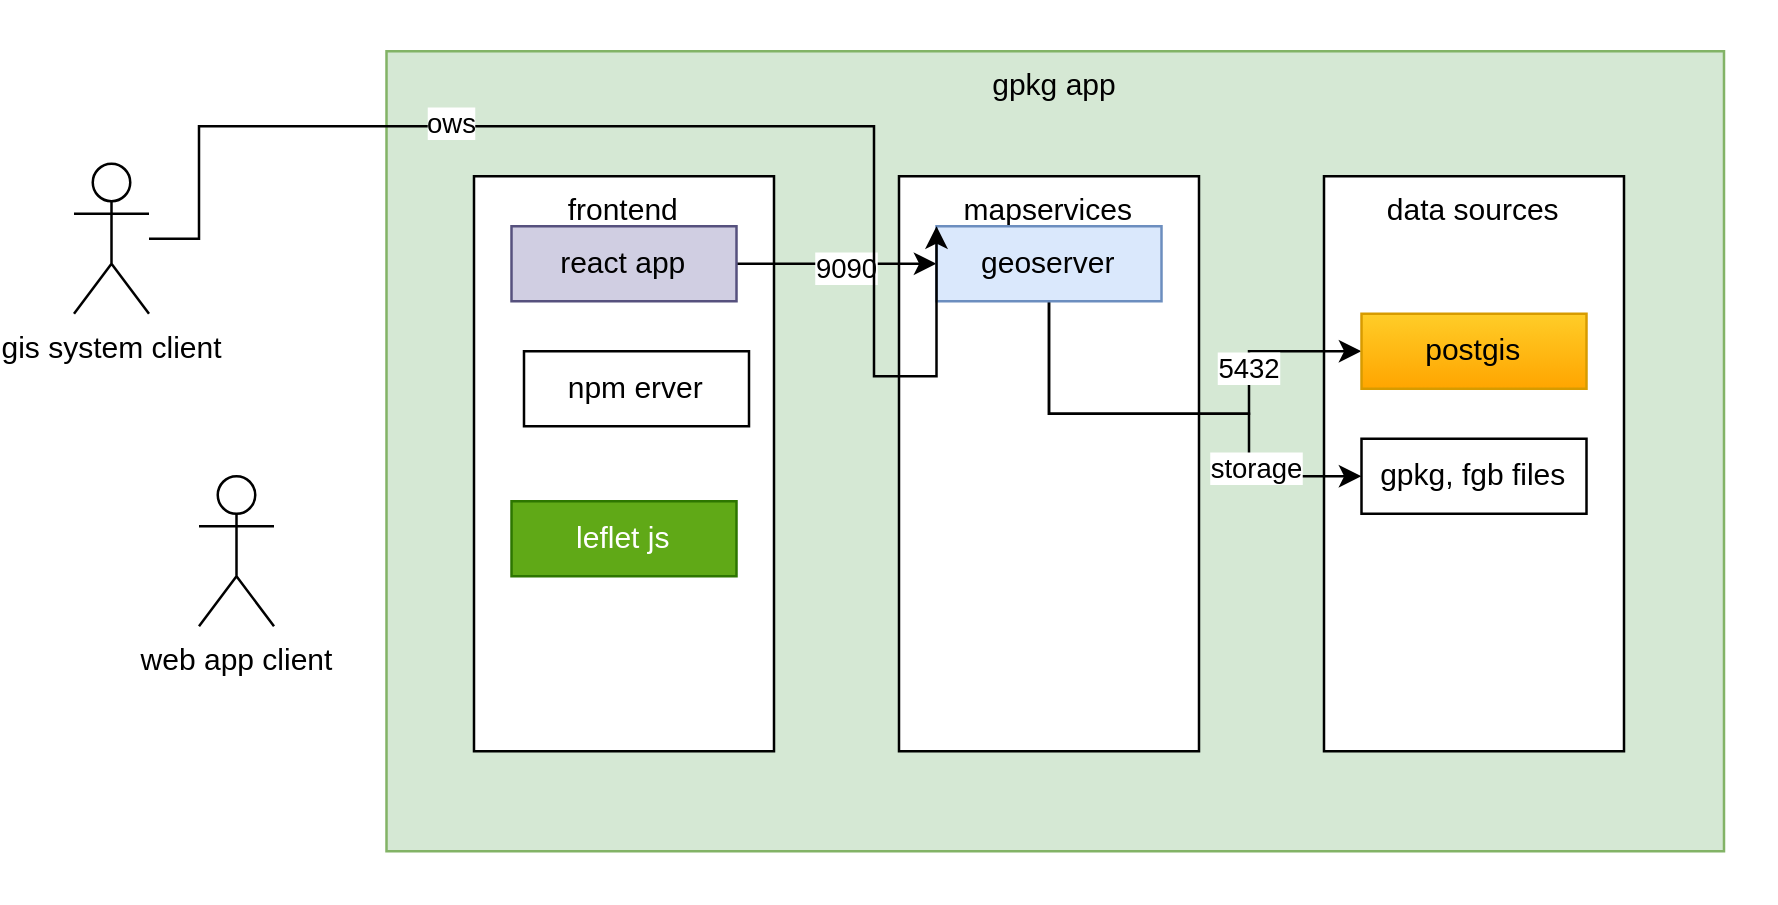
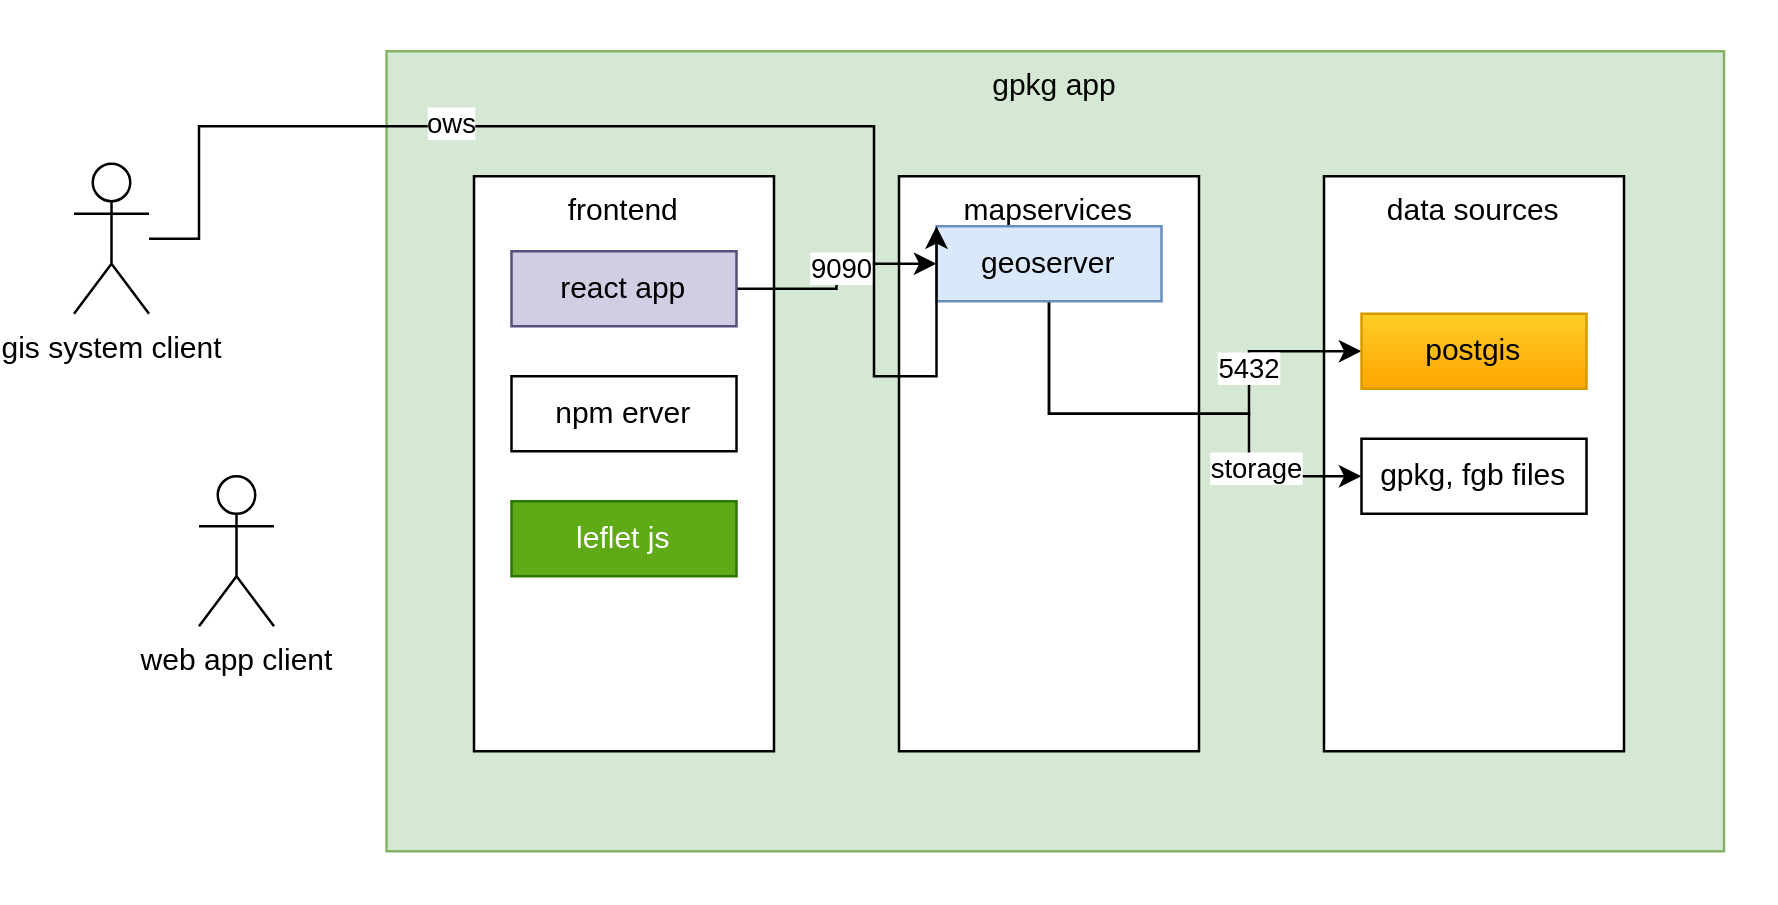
node "react app": moved (624, 264) -> (624, 289)
node "npm erver": moved (636, 389) -> (624, 414)
